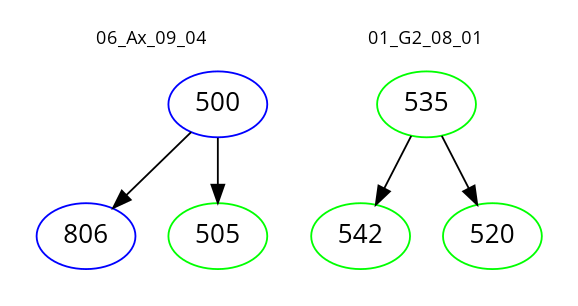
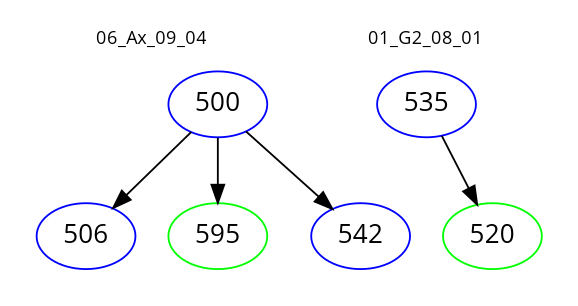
node "535": color green -> blue
edge "535" -> "542": now "500" -> "542"
node "806": label "806" -> "506"
node "505": label "505" -> "595"
node "542": color green -> blue
